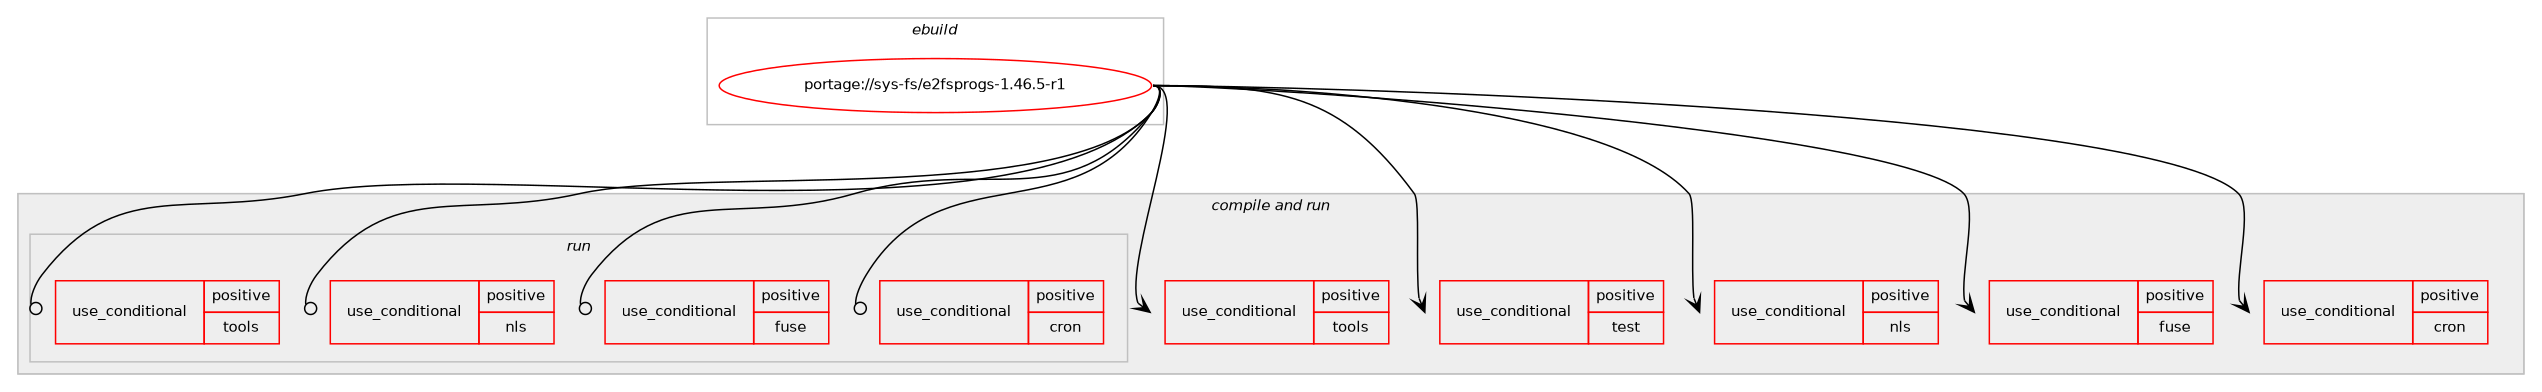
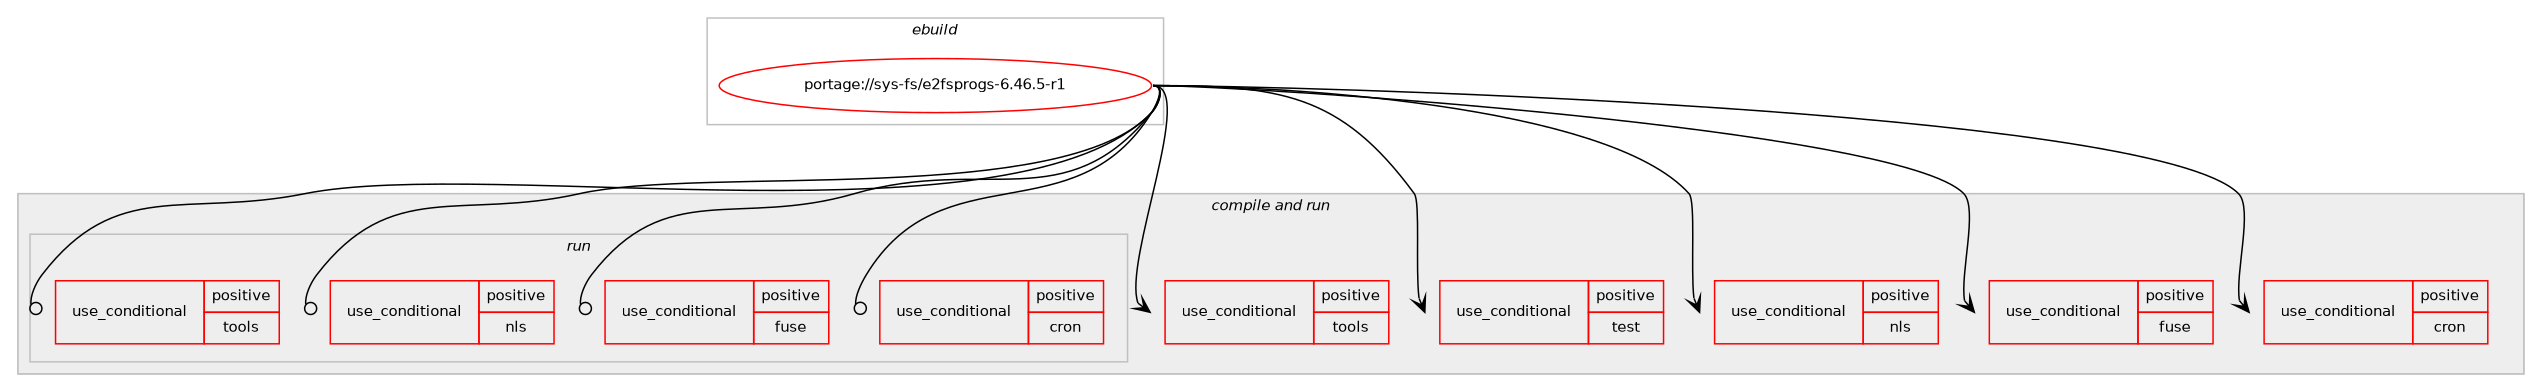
node "portage://sys-fs/e2fsprogs-1.46.5-r1": label "portage://sys-fs/e2fsprogs-1.46.5-r1" -> "portage://sys-fs/e2fsprogs-6.46.5-r1"
